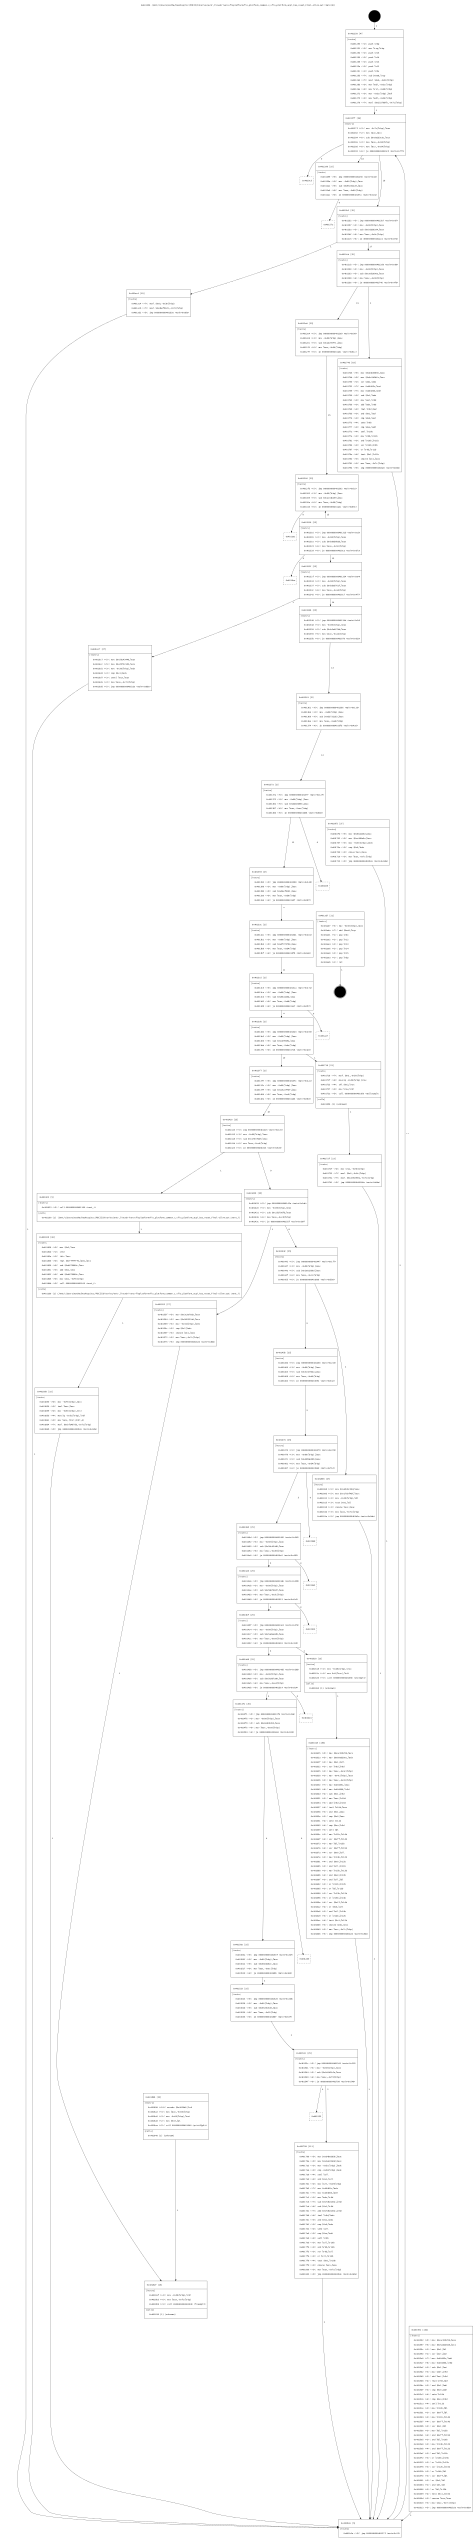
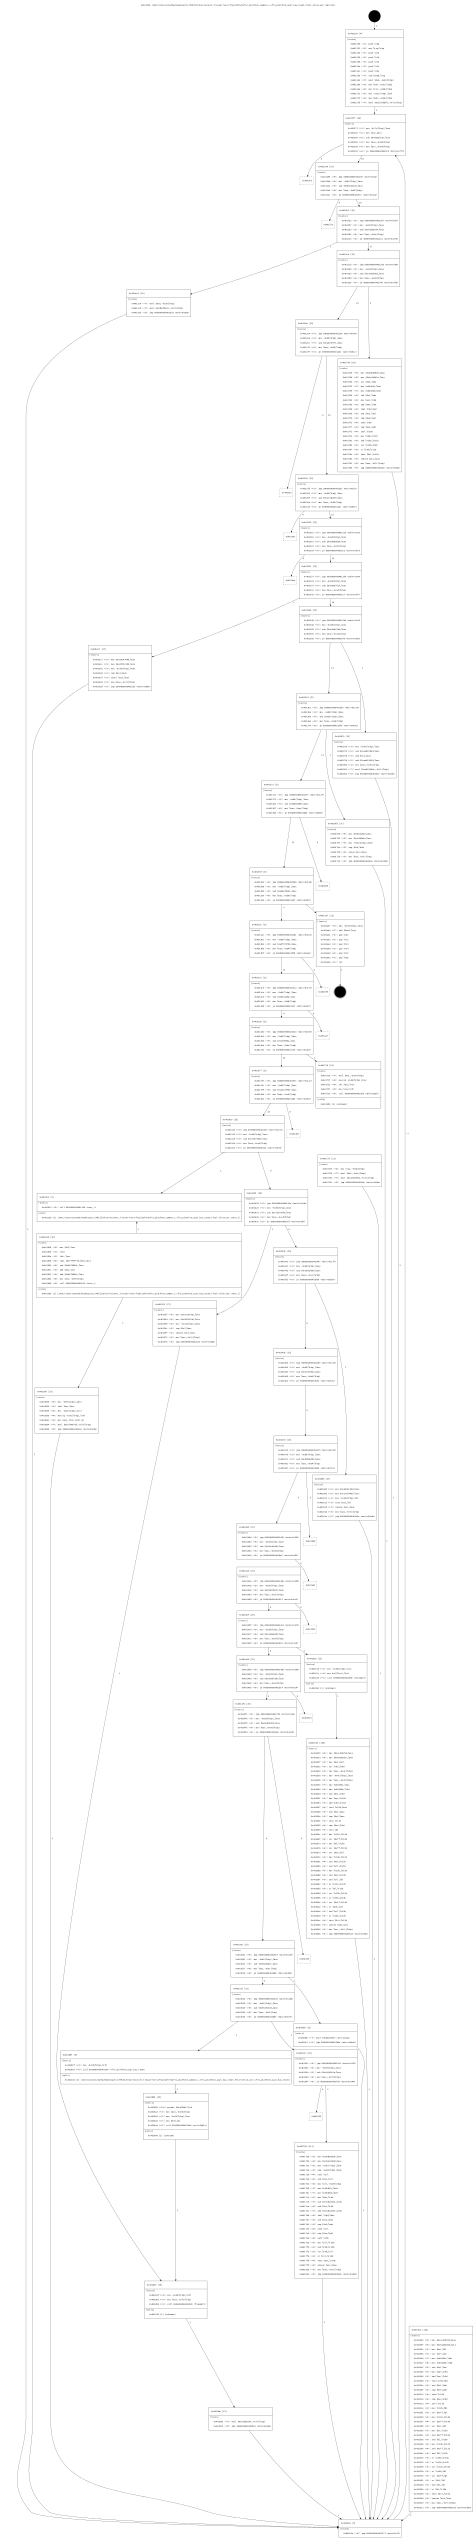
edge "0x40127f [26]" -> "0x4012b2 [25]": now "0x401299 [25]" -> "0x4012b2 [25]"
node "0x401a6c": added
edge "0x401316 [25]" -> "0x4012fd [25]": reversed
node "0x401870 [31]": added
edge "0x401361 [25]" -> "0x4016fd [27]": added, label "1"
edge "0x401393 [25]" -> "0x401ad7 [21]": added, label "1"
node "0x4018f8": added
edge "0x401718 [23]" -> "0x40172f [23]": removed, label "1"
node "0x401ab3": added
edge "0x401823 [5]" -> "0x401828 [40]": reversed
edge "0x40148d [25]" -> "0x4014a6 [25]": removed, label "5"
node "0x4016bb [12]": added
node "0x40188f [9]": added
node "0x4018be [12]": added
